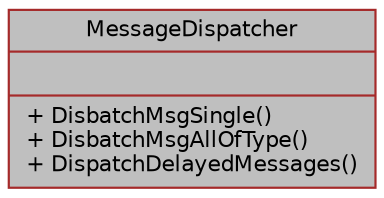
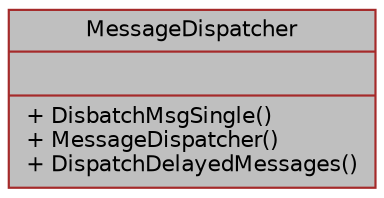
node "MessageDispatcher": text "+ DisbatchMsgAllOfType()" -> "+ MessageDispatcher()"
